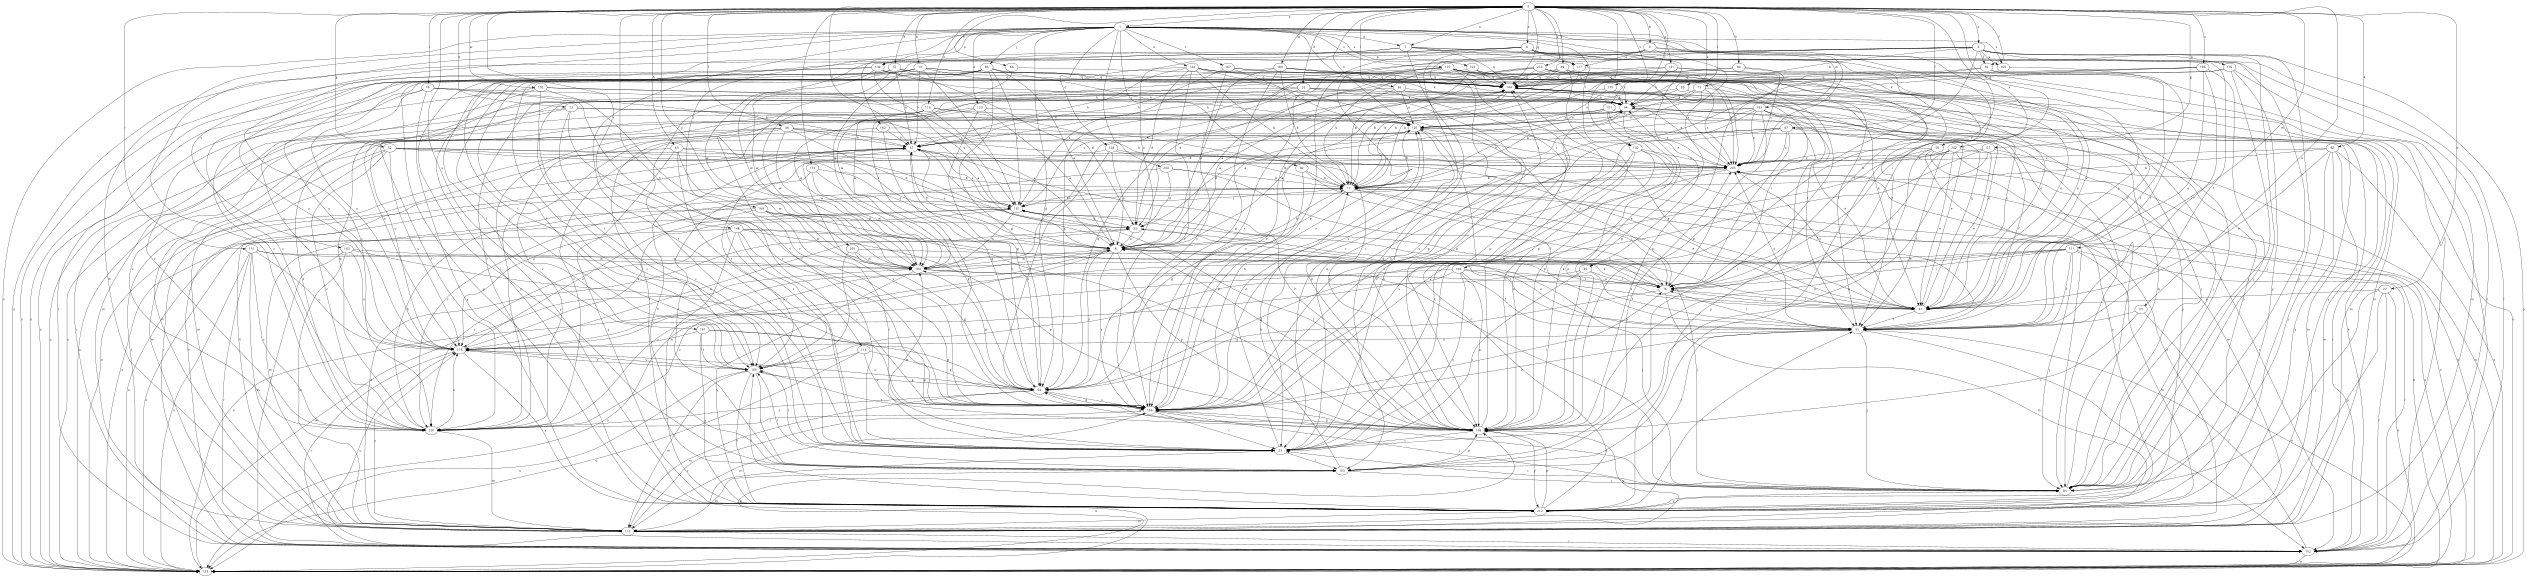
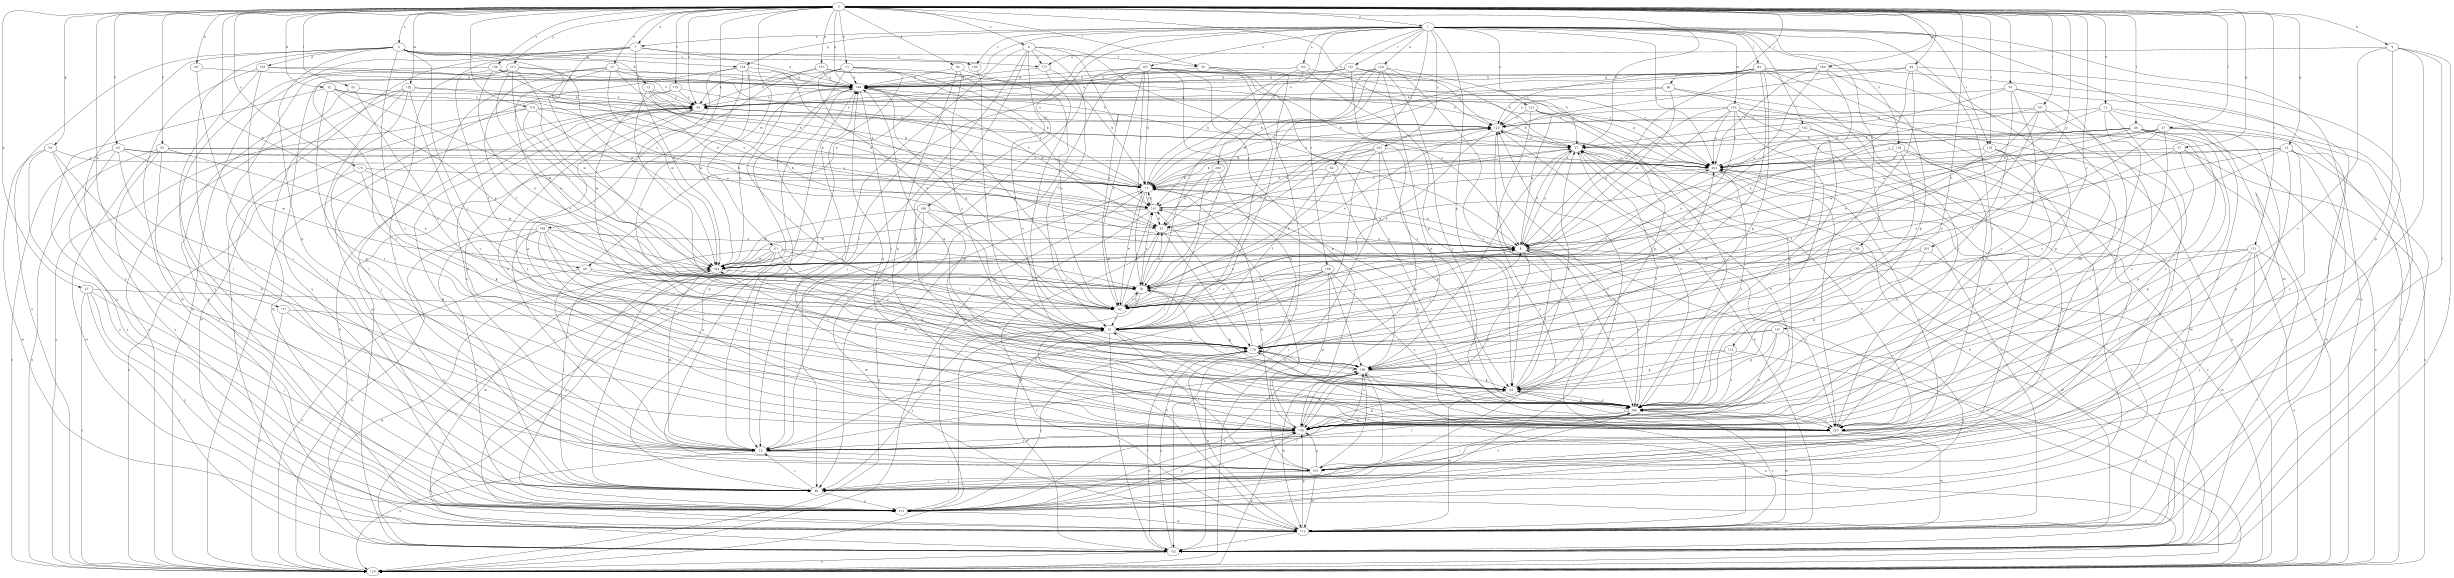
edge "192" -> "136": added, label "p"
